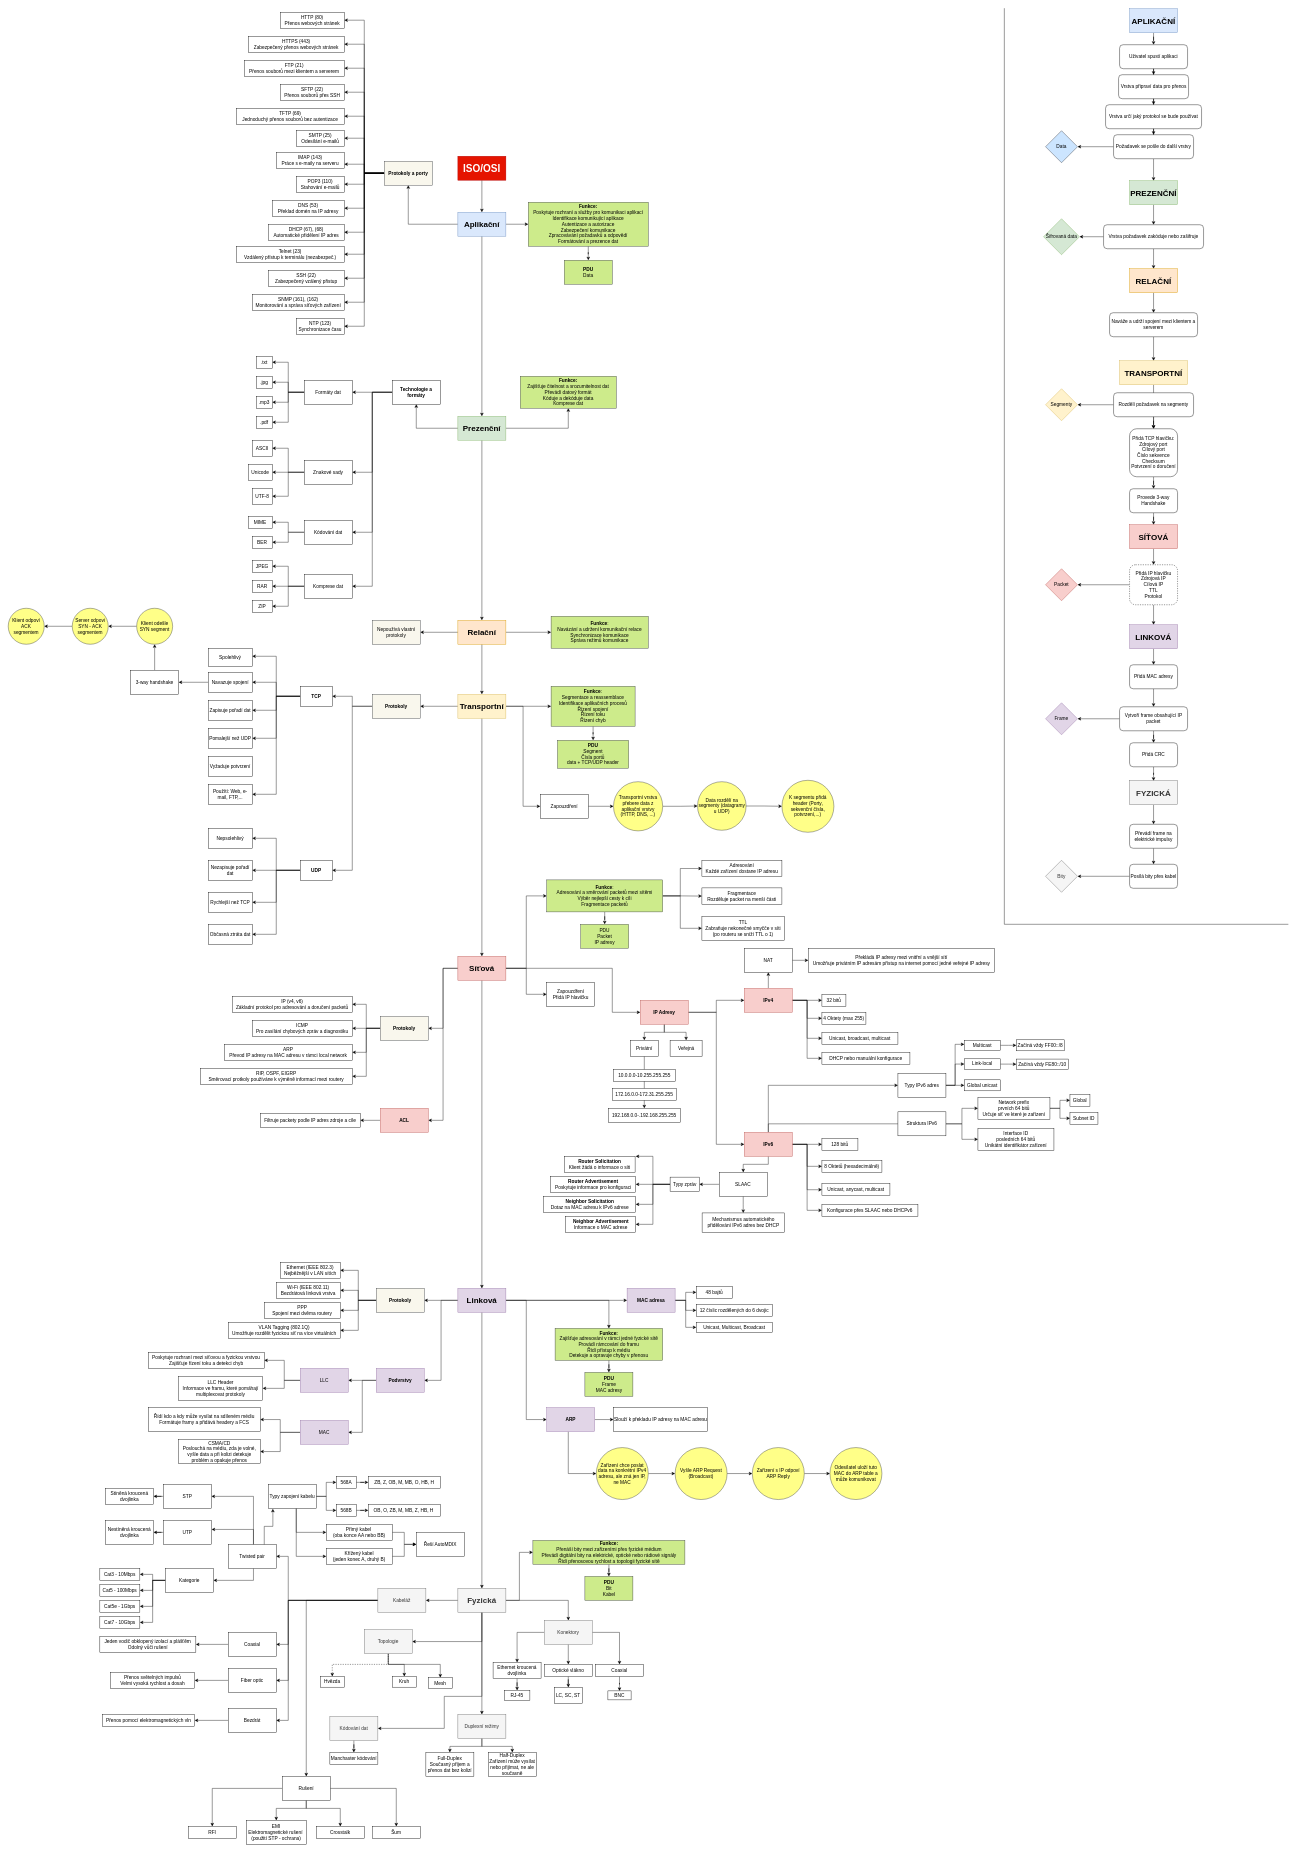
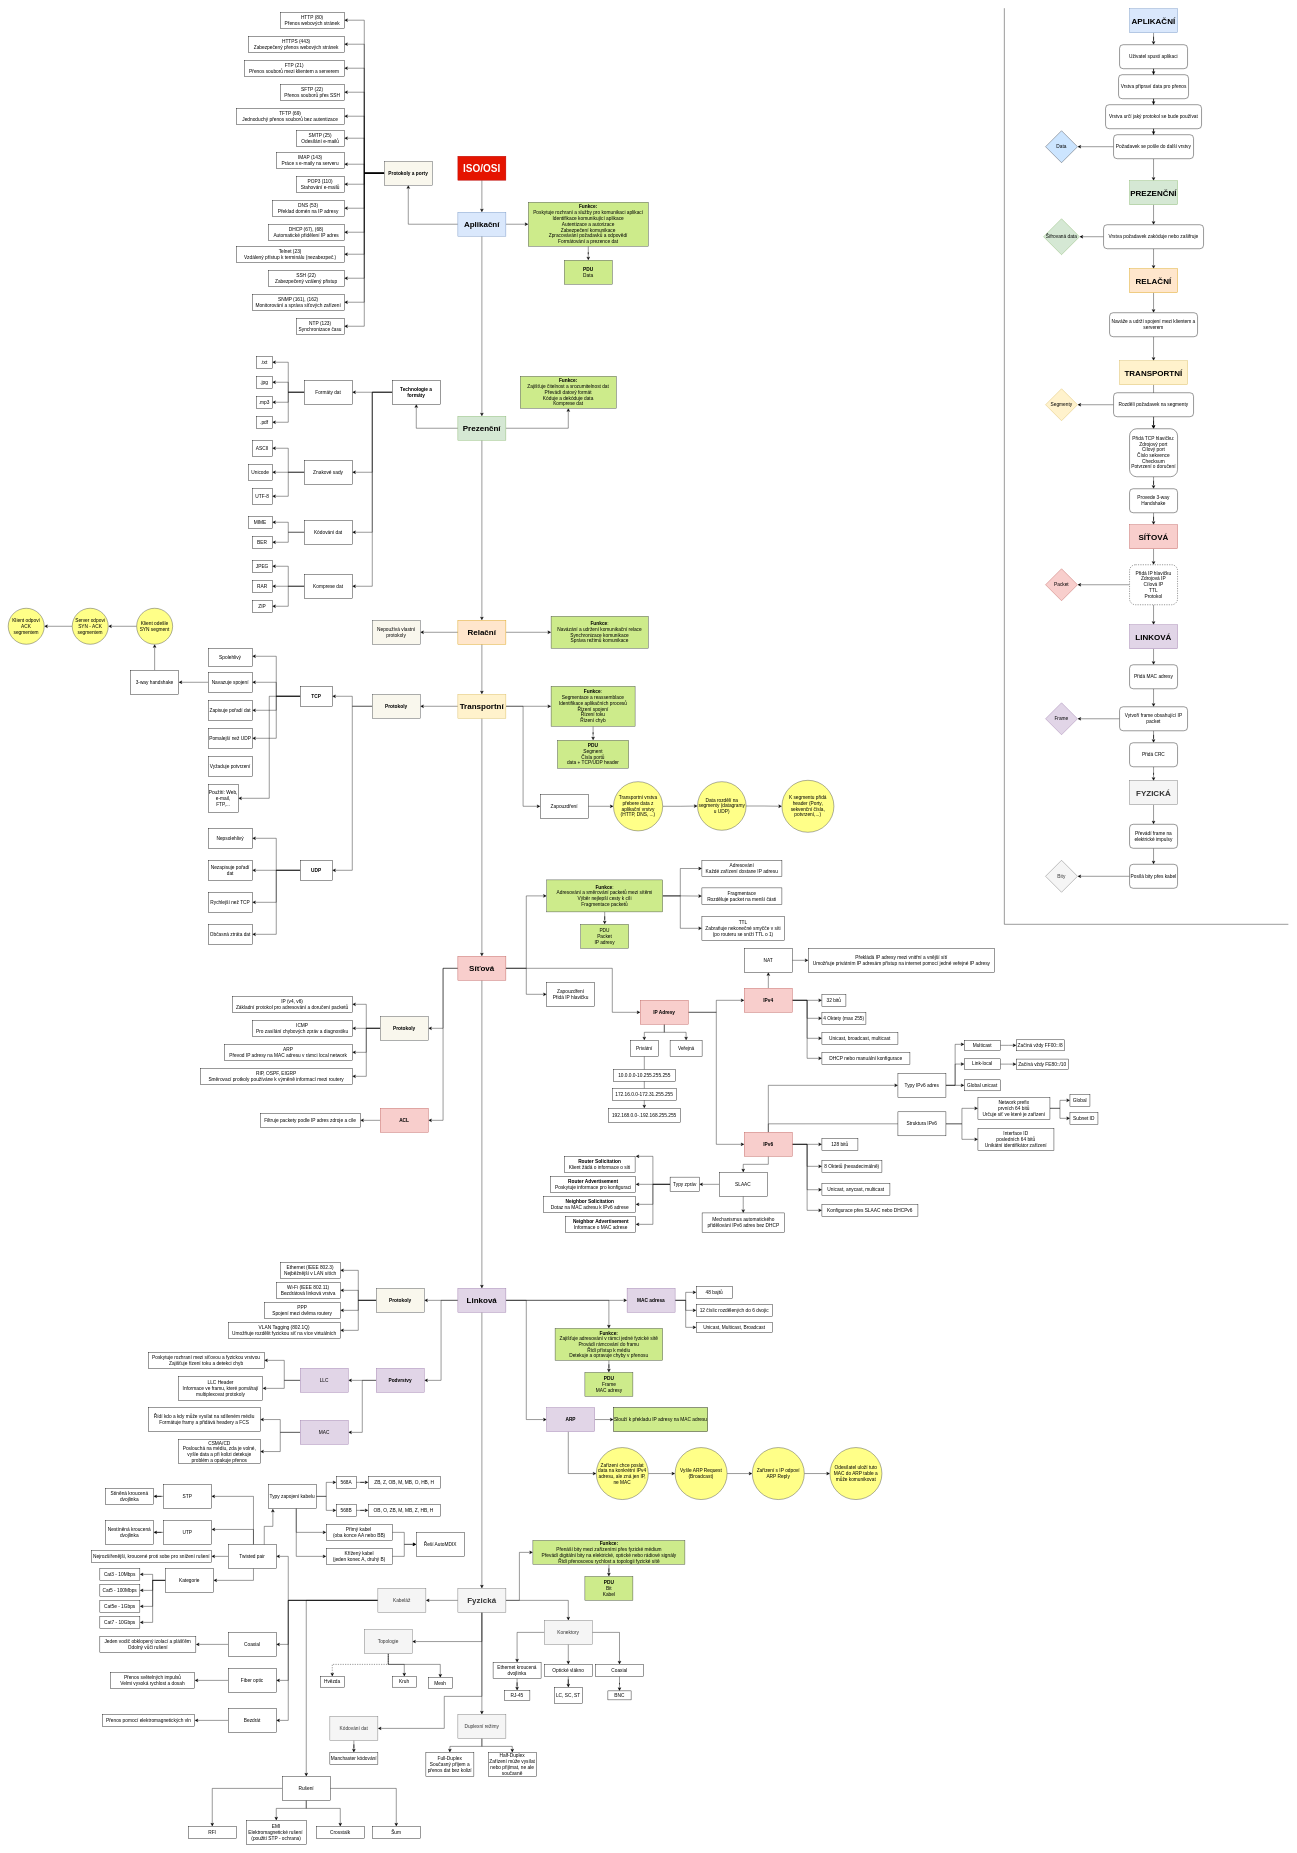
node "Použítí: Web, e-mail, FTP,...": size 44x20 -> 30x28
node "Slouží k překladu IP adresy na MAC adresu": fillcolor #ffffff -> #cdeb8b
node "Nejrozšířenější, kroucené proti sobe pro snížení rušení": added
edge "Twisted pair" -> "Nejrozšířenější, kroucené proti sobe pro snížení rušení": added
